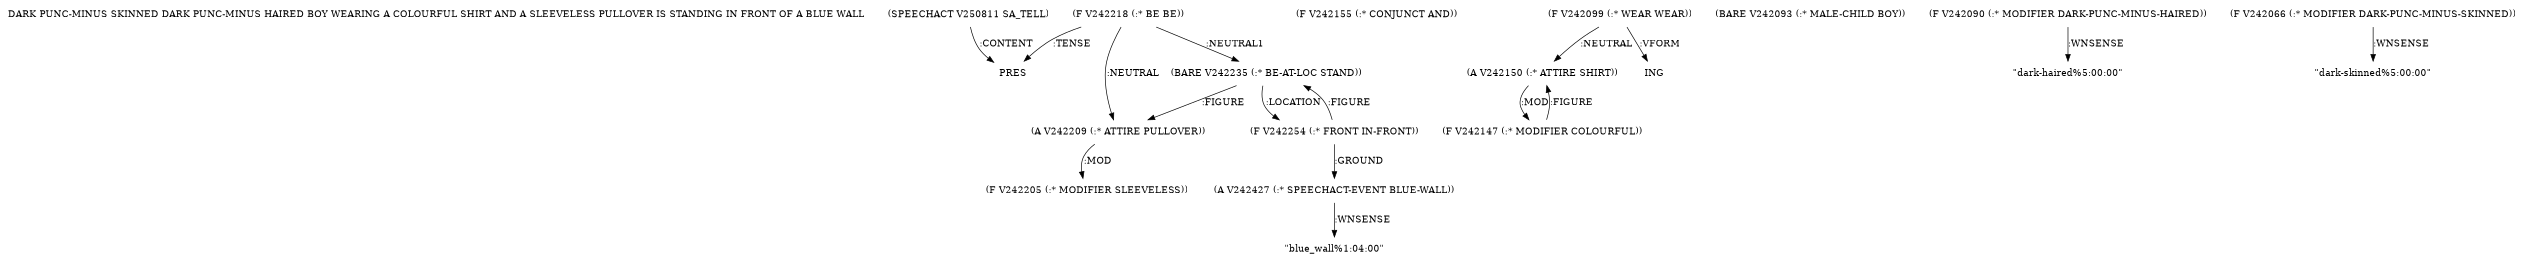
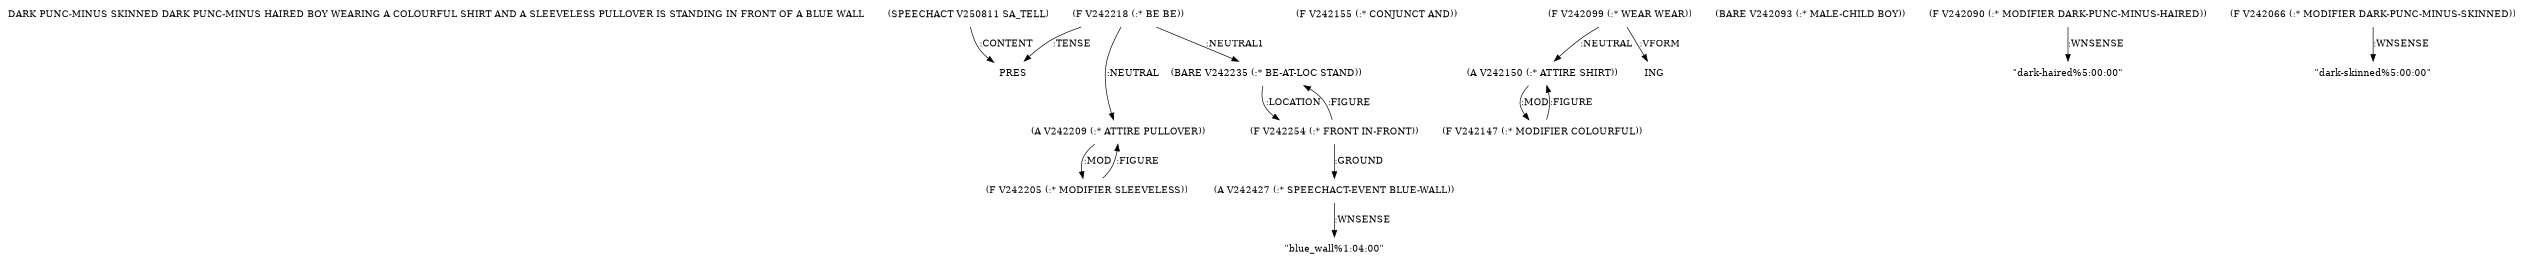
edge "(BARE V242235 (:* BE-AT-LOC STAND))" -> "(A V242209 (:* ATTIRE PULLOVER))": now "(F V242205 (:* MODIFIER SLEEVELESS))" -> "(A V242209 (:* ATTIRE PULLOVER))"
